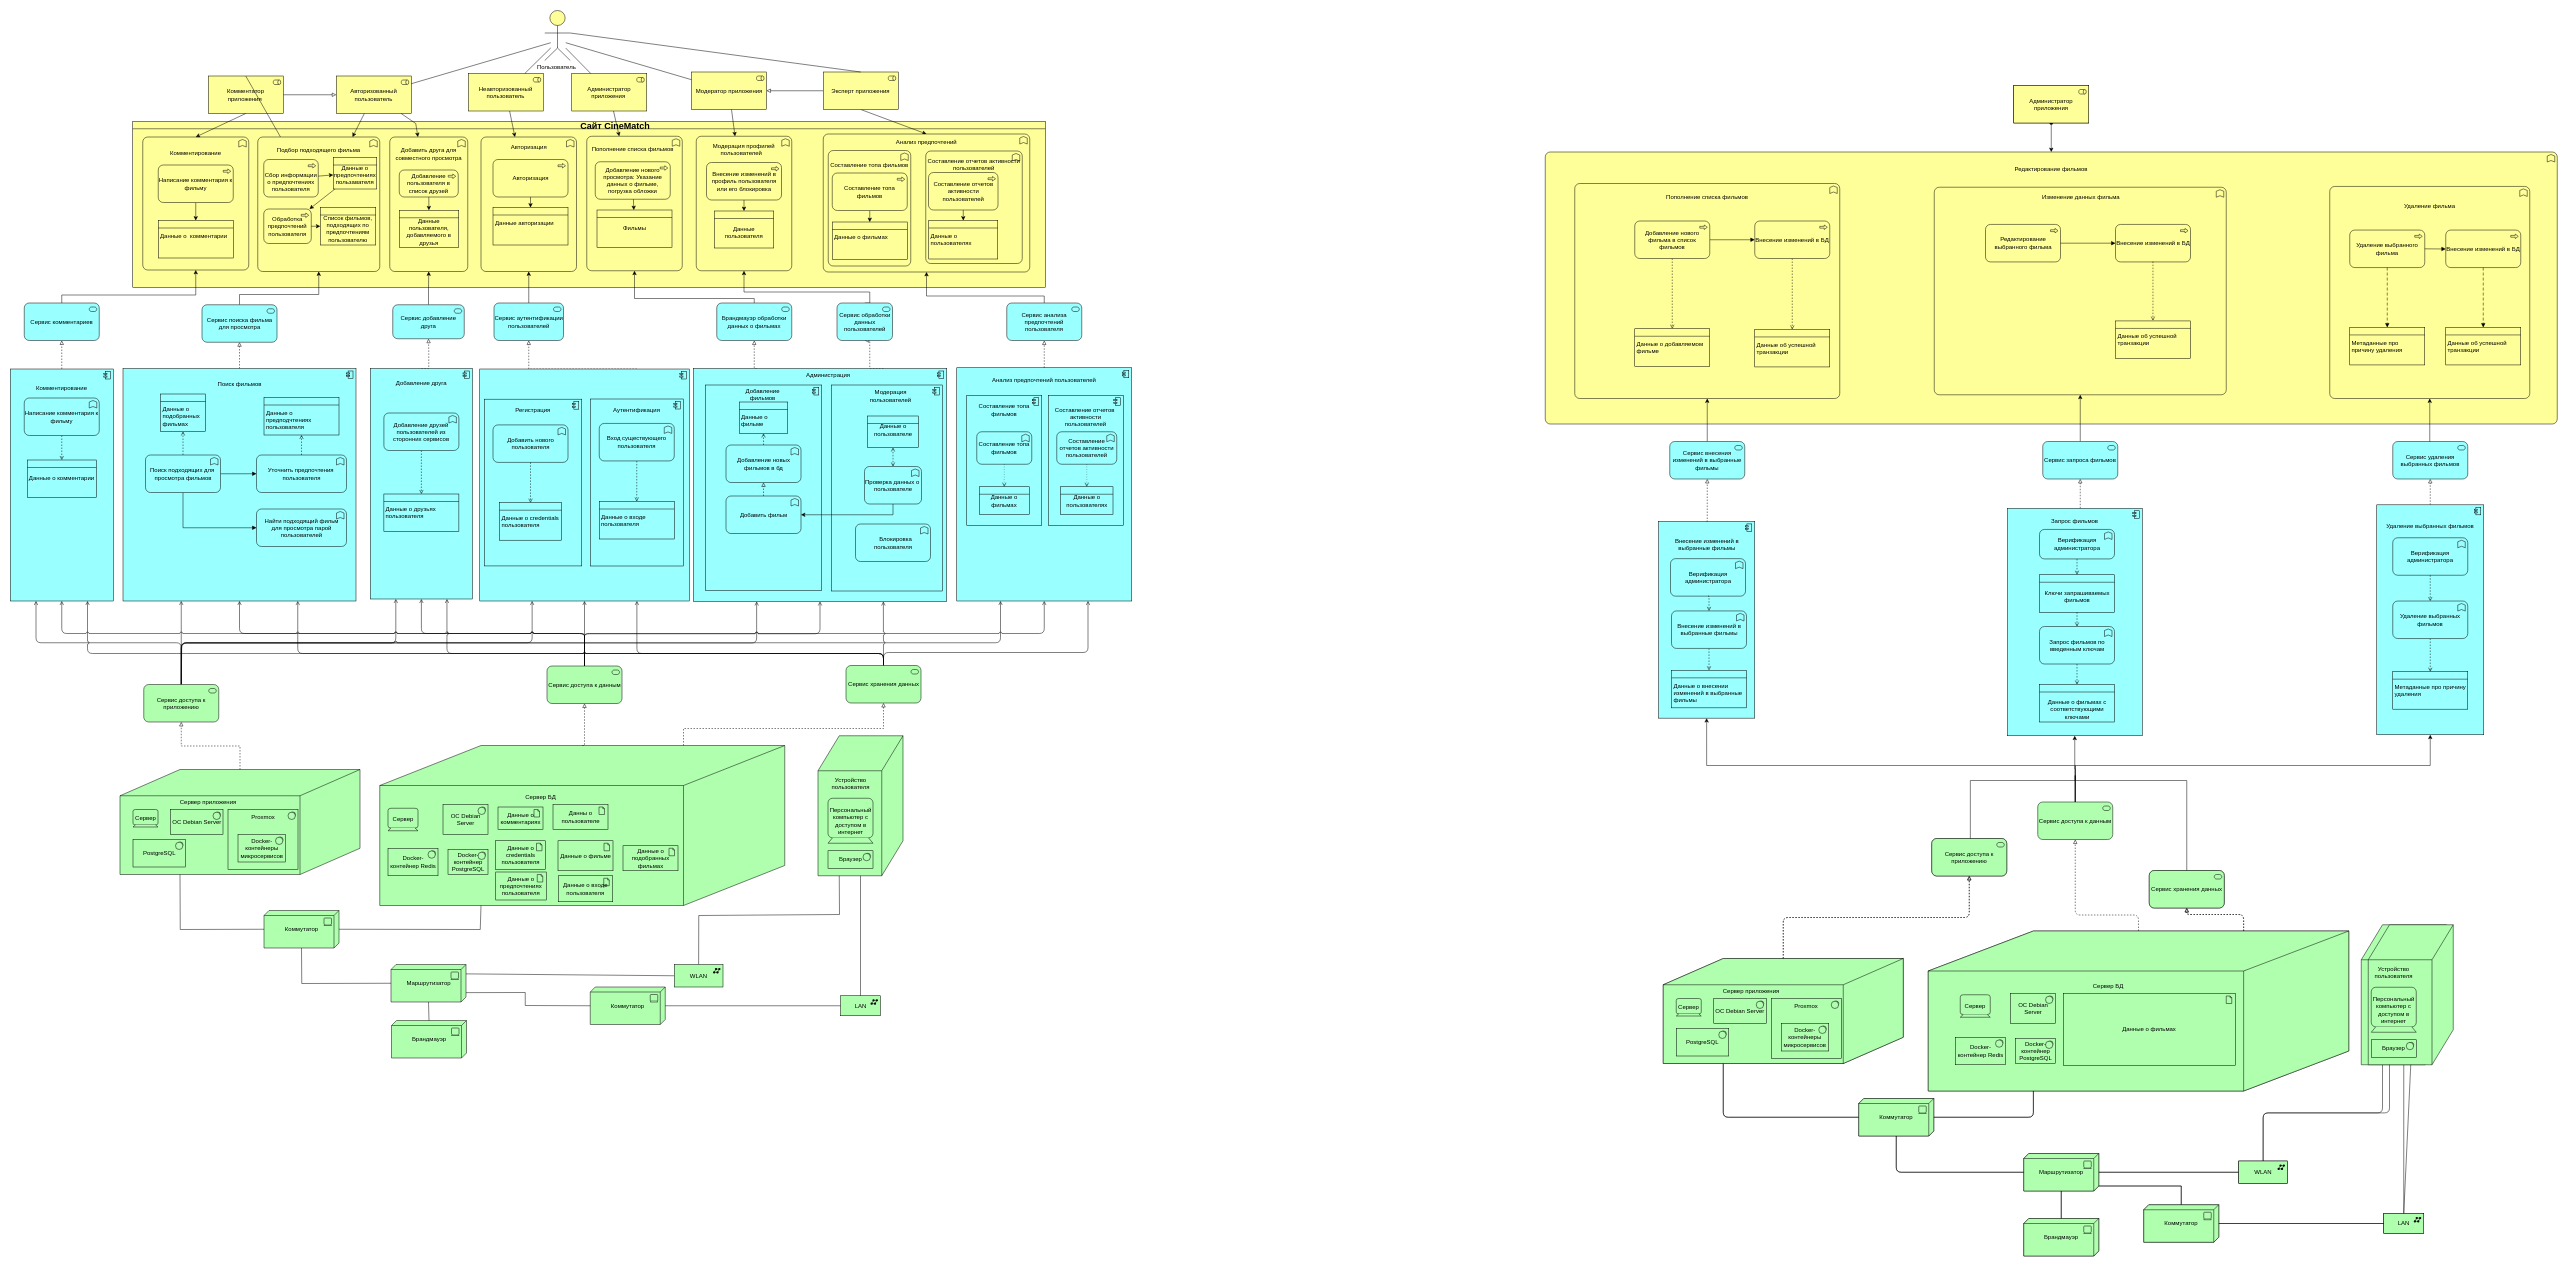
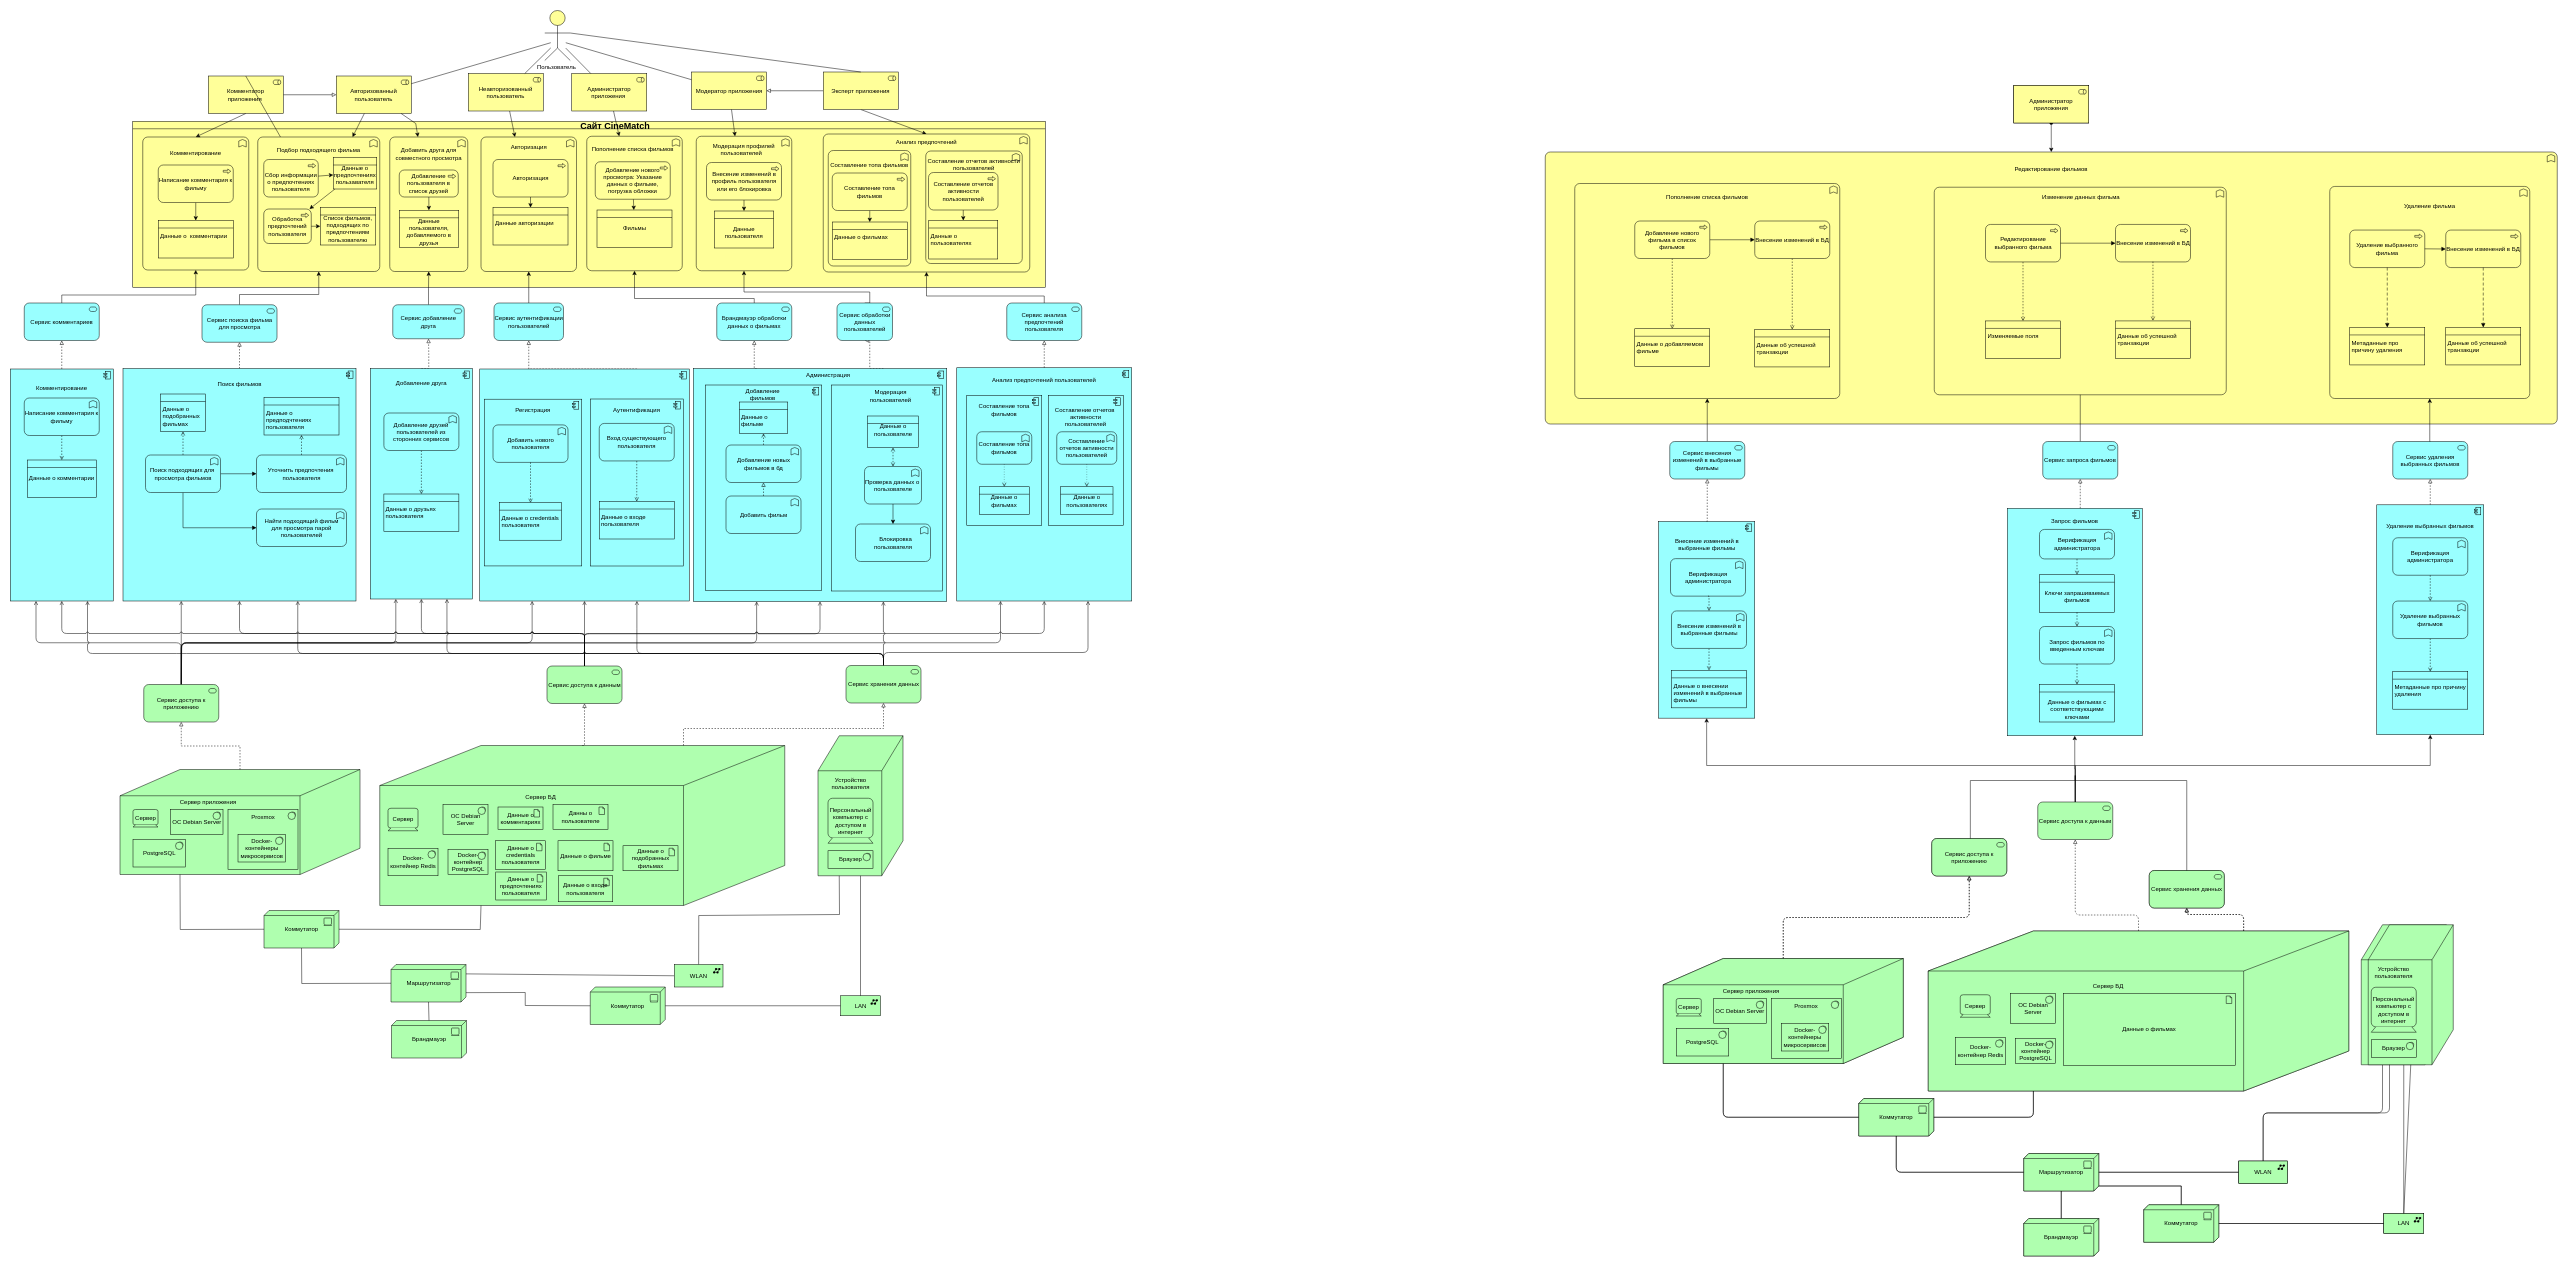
edge "Редактирование выбранного фильма" -> "Изменяемые поля": added
node "Изменяемые поля": added
edge "Сервис запроса фильмов" -> "Изменение данных фильма": arrowhead classic -> none
edge "Проверка данных о пользователе" -> "Добавить фильм": now "Проверка данных о пользователе" -> "Блокировка пользователя"
